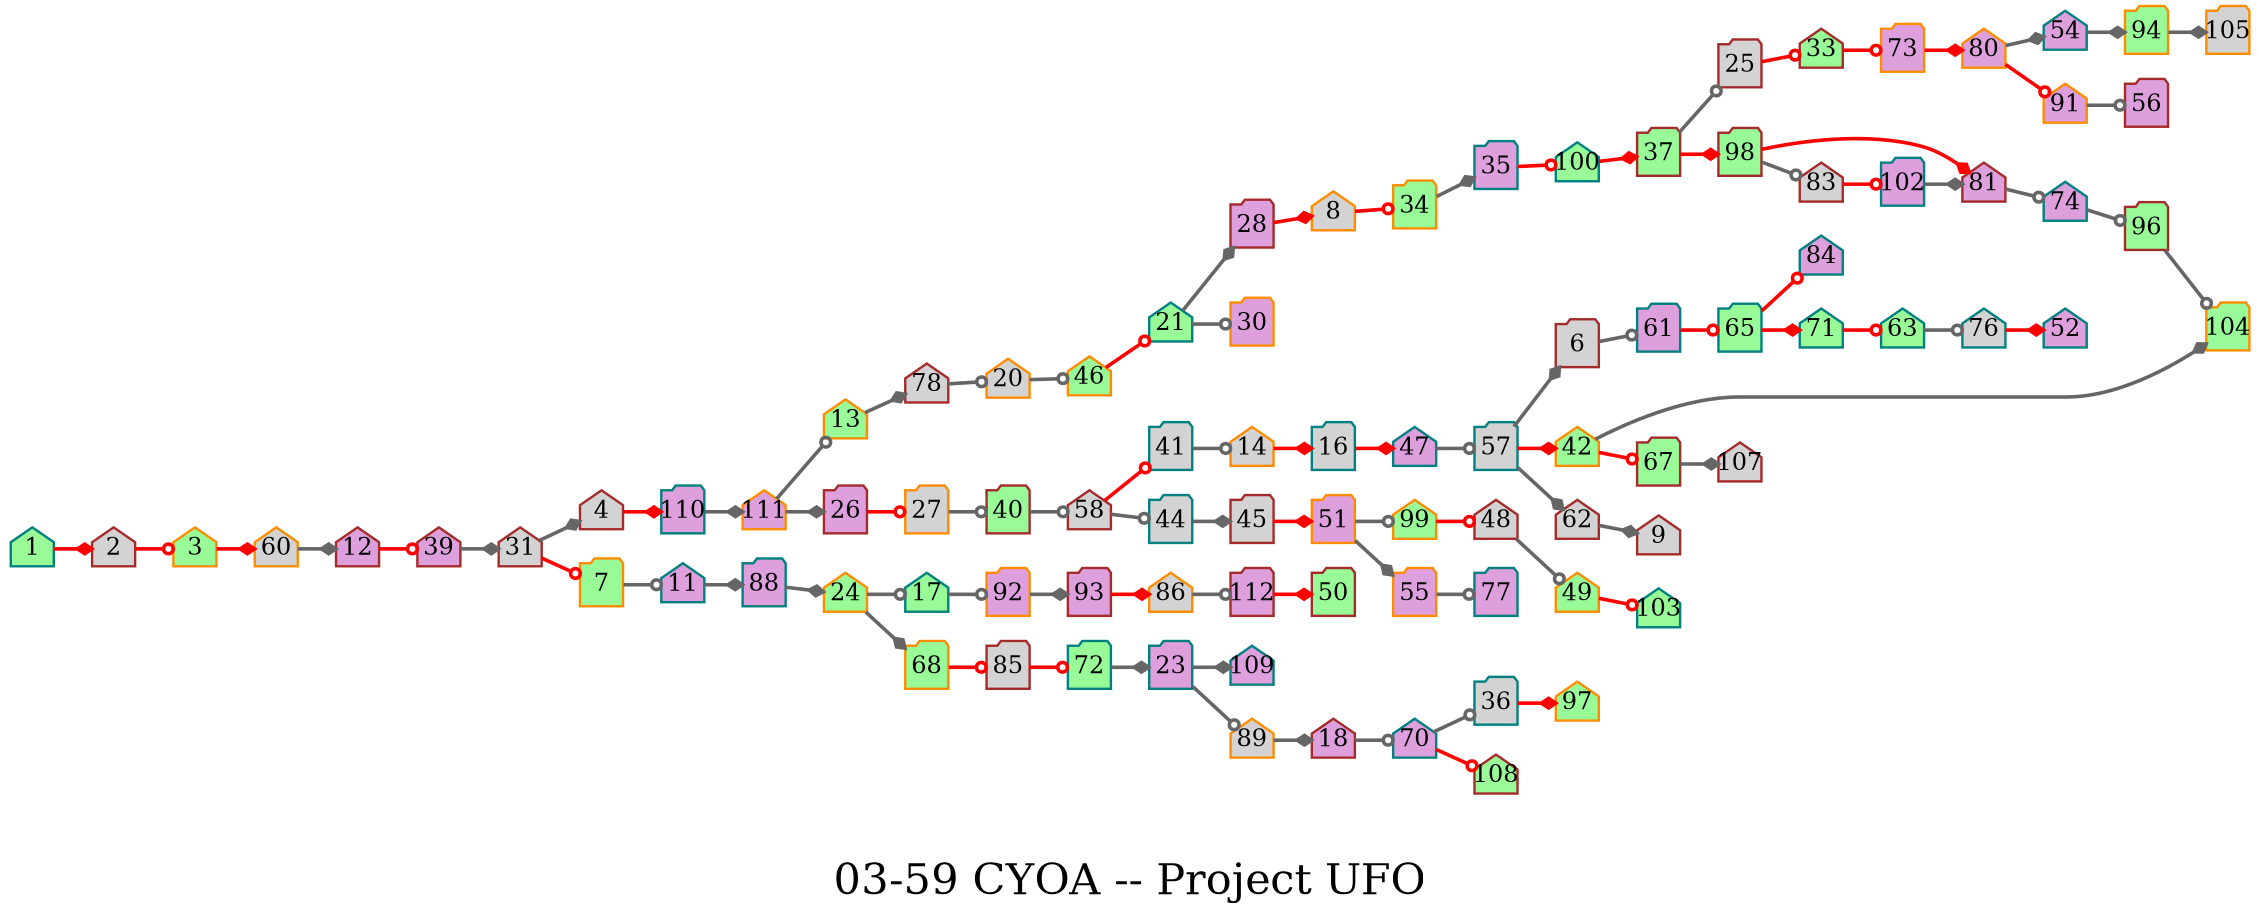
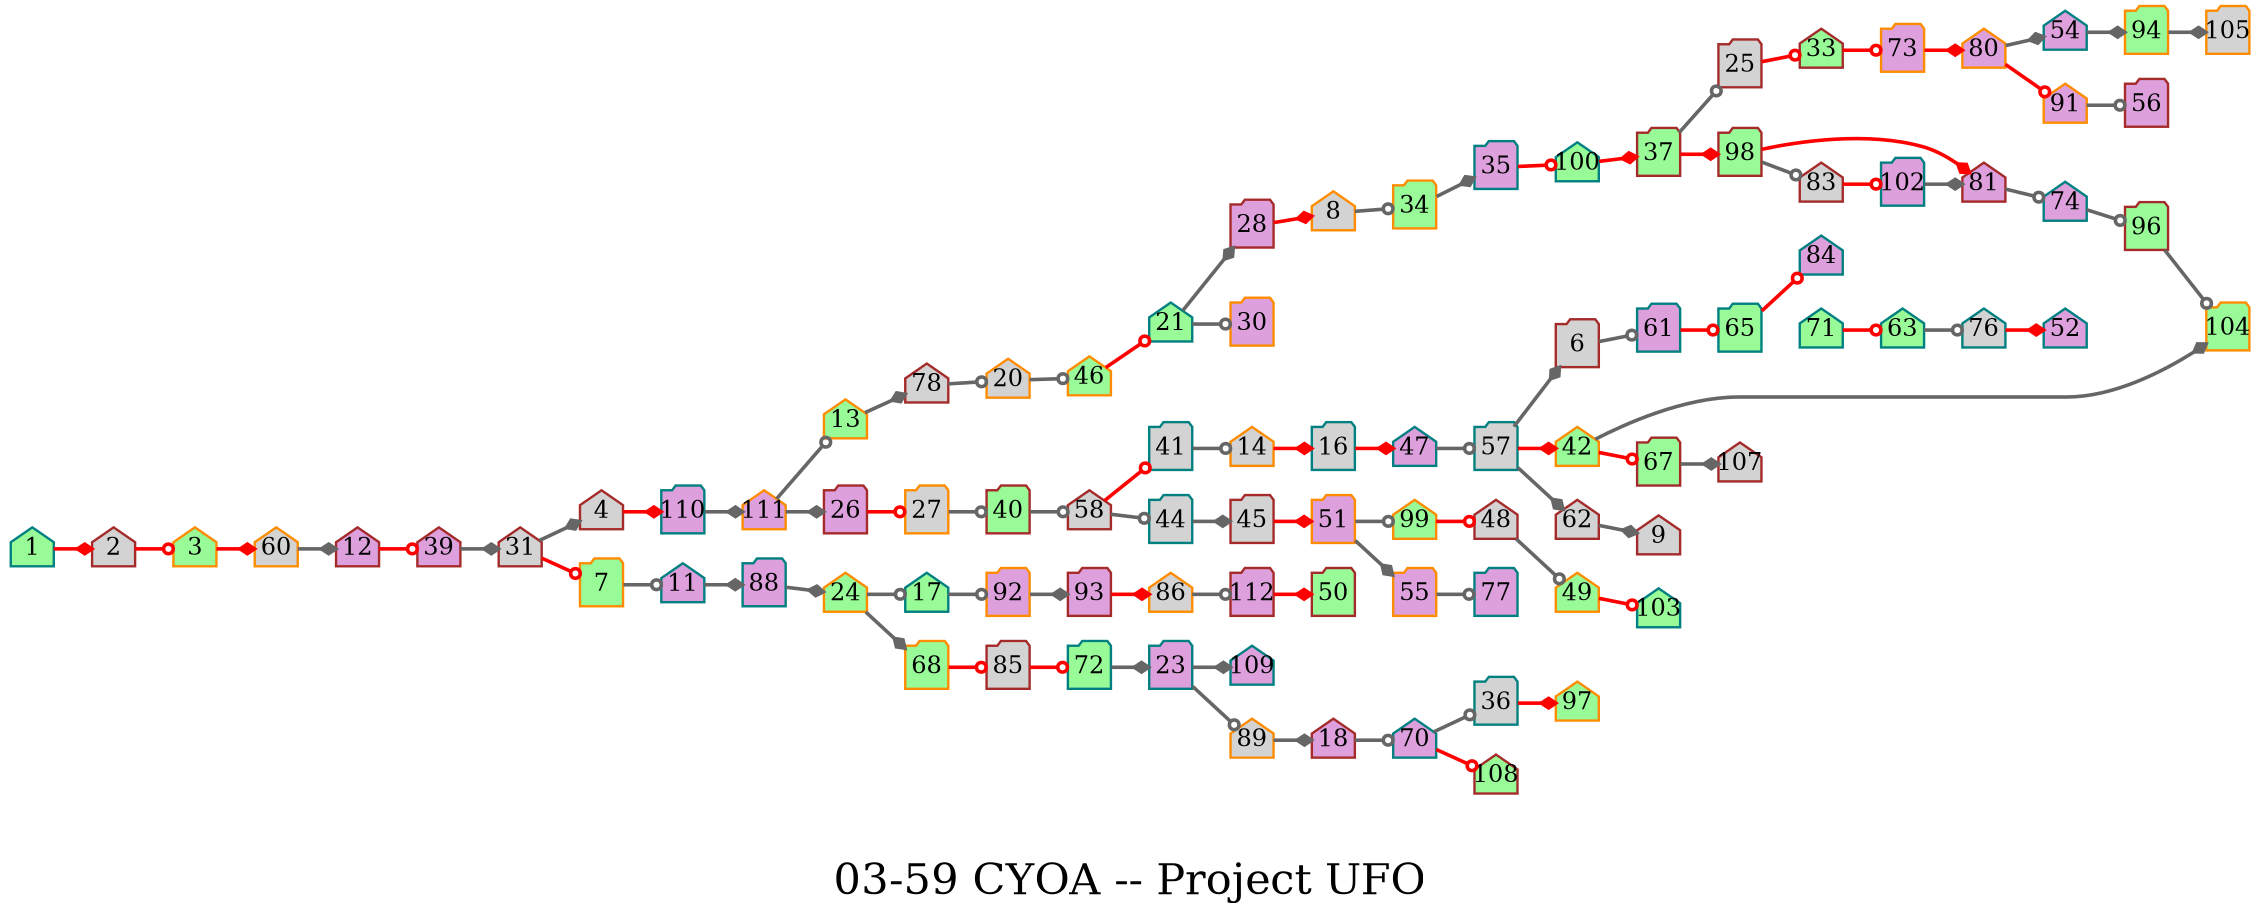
edge "8" -> "34": color red -> gray40
edge "65" -> "71": removed
